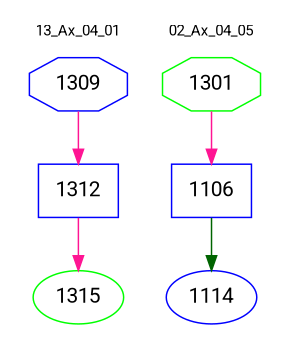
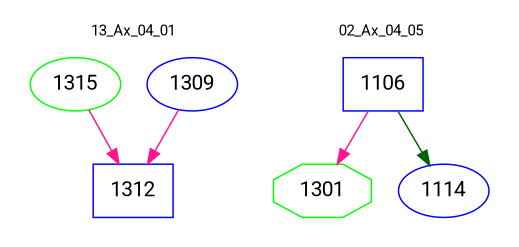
node "1309": shape octagon -> ellipse
edge "1301" -> "1106": reversed
edge "1312" -> "1315": reversed
